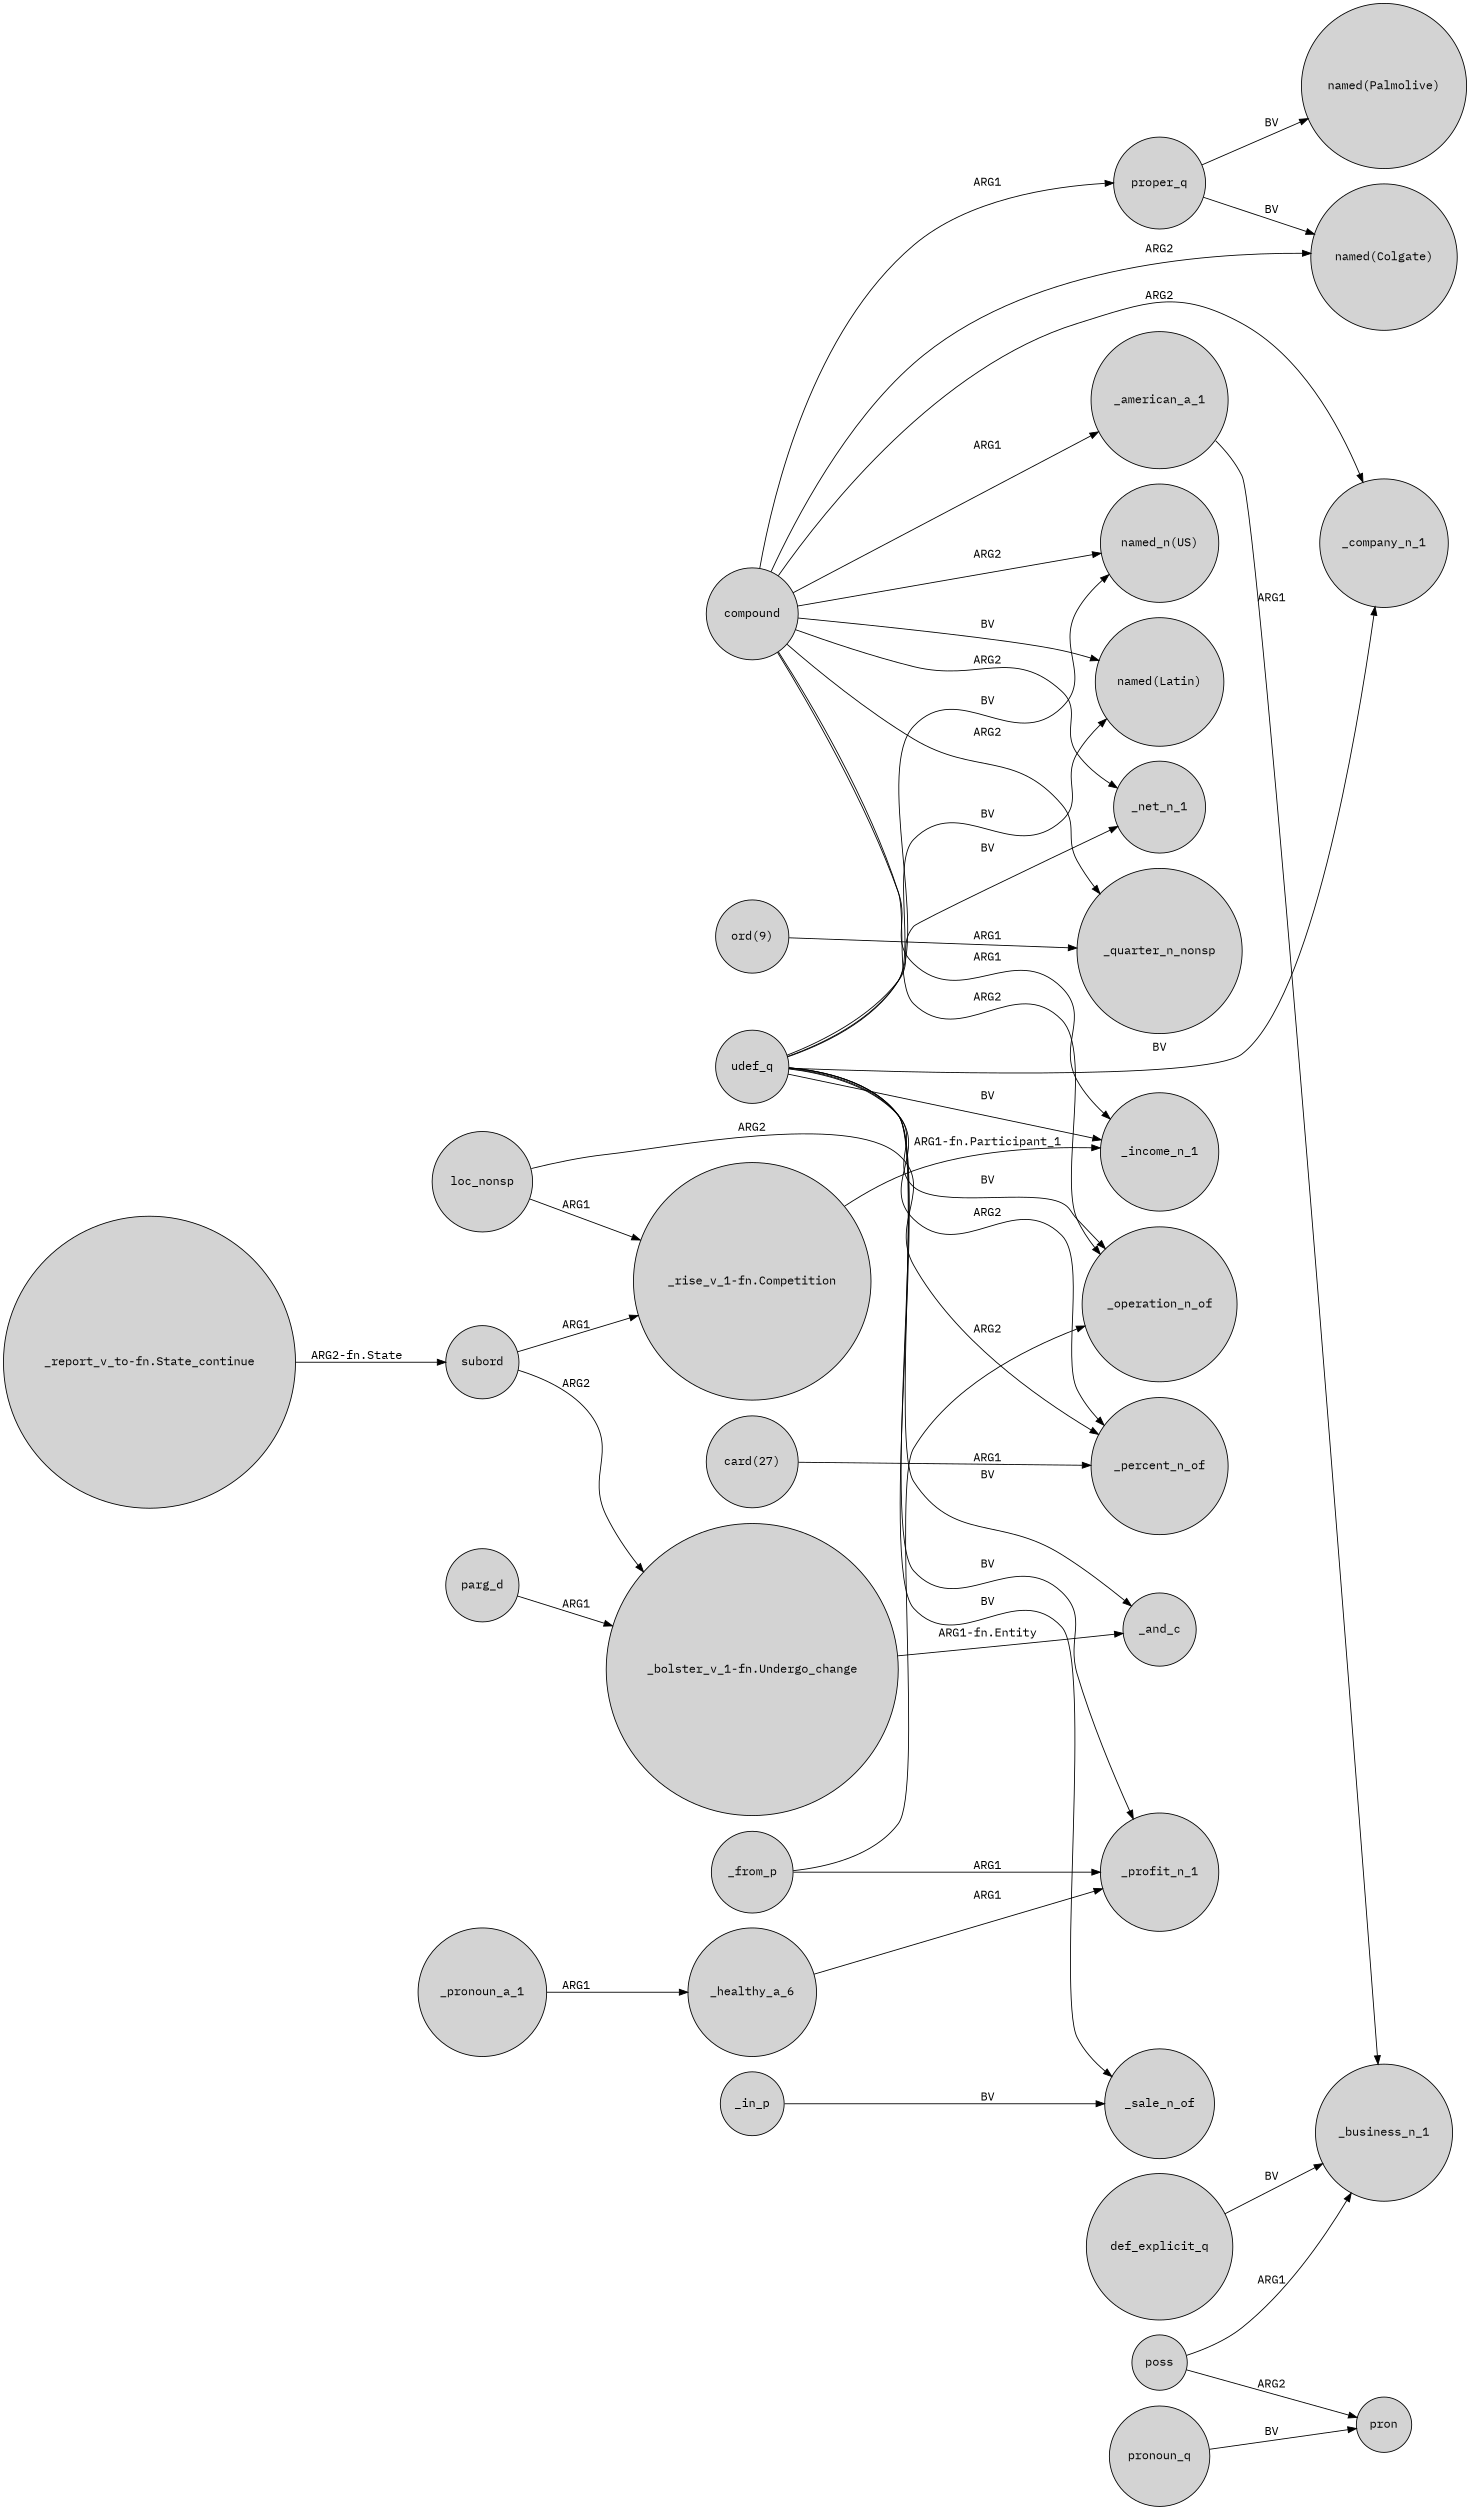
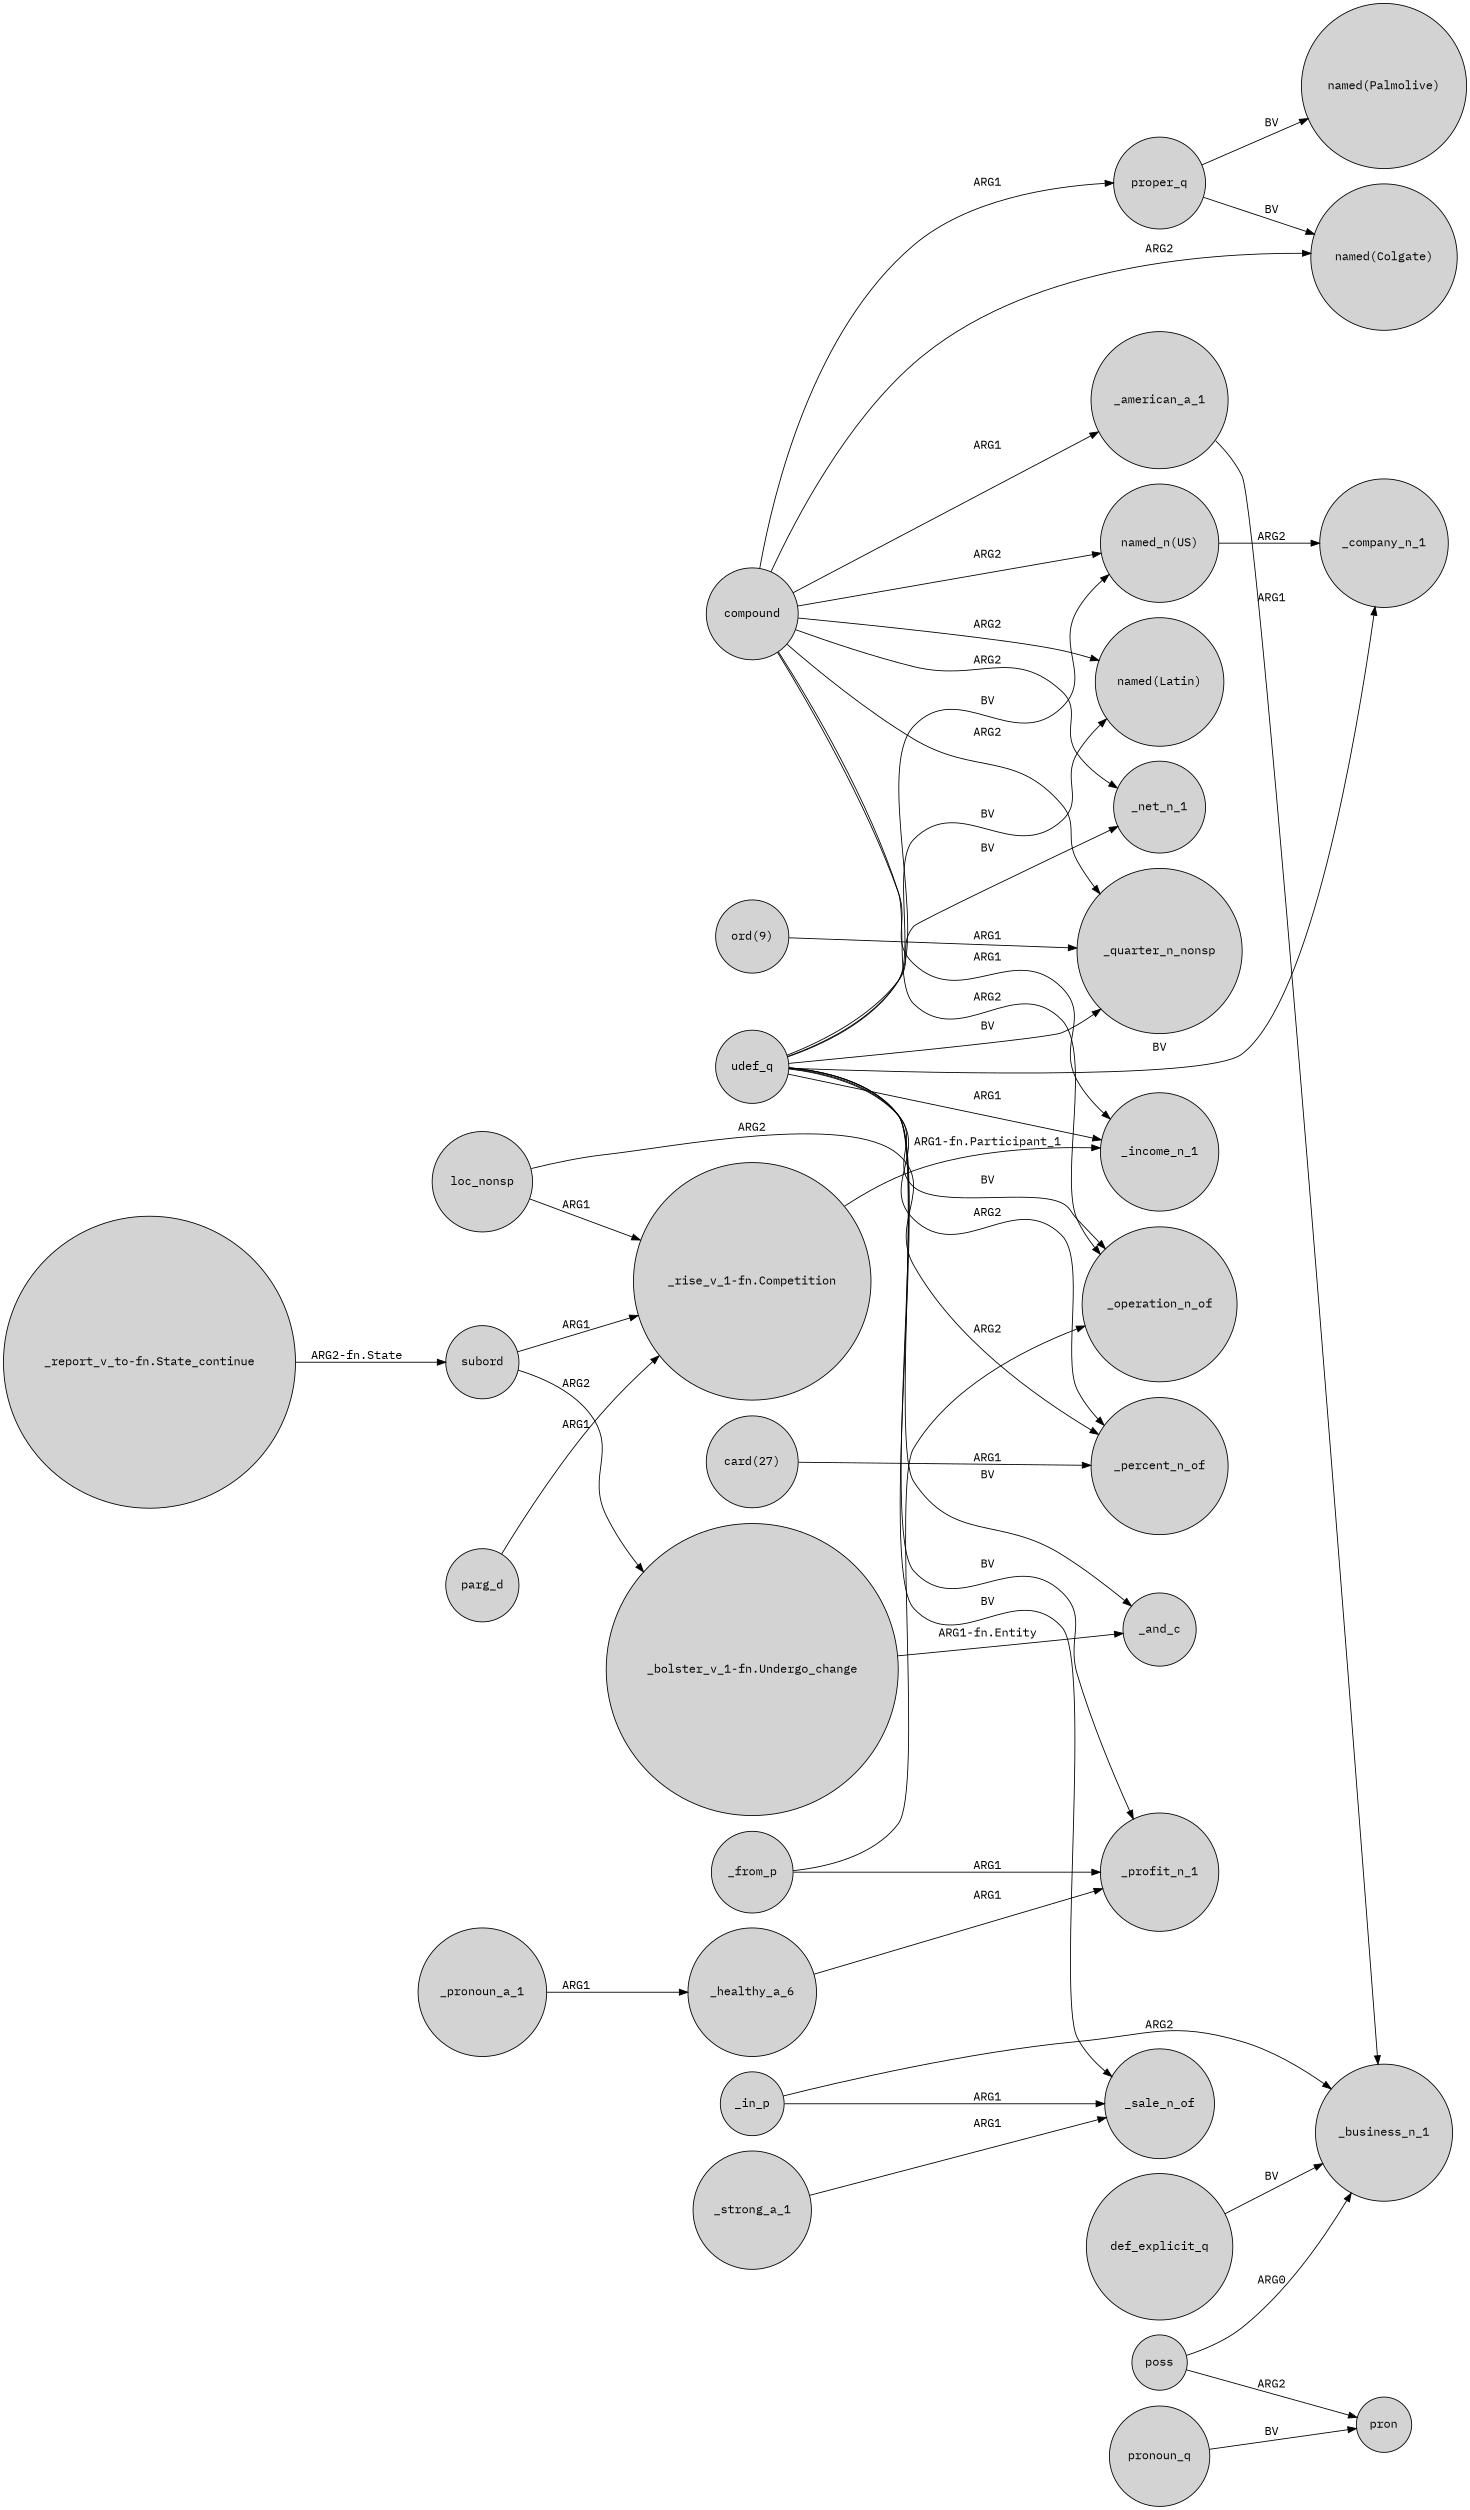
edge "compound" -> "_company_n_1": now "named_n(US)" -> "_company_n_1"
edge "compound" -> "named(Latin)": label "BV" -> "ARG2"
edge "udef_q" -> "_quarter_n_nonsp": added, label "BV"
edge "udef_q" -> "_income_n_1": label "BV" -> "ARG1"
edge "parg_d" -> "_bolster_v_1-fn.Undergo_change": now "parg_d" -> "_rise_v_1-fn.Competition"
edge "_in_p" -> "_business_n_1": added, label "ARG2"
edge "_in_p" -> "_sale_n_of": label "BV" -> "ARG1"
node "_strong_a_1": added
edge "poss" -> "_business_n_1": label "ARG1" -> "ARG0"
